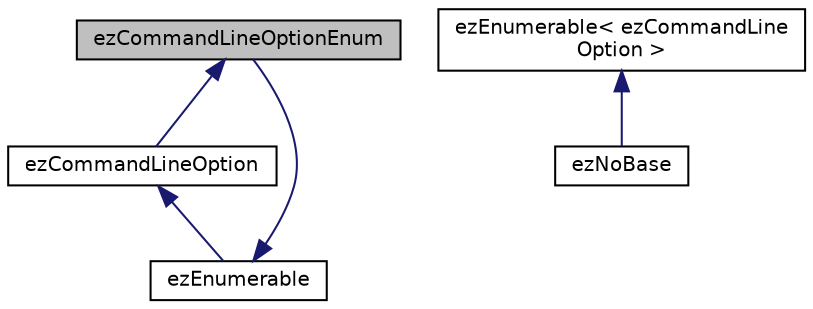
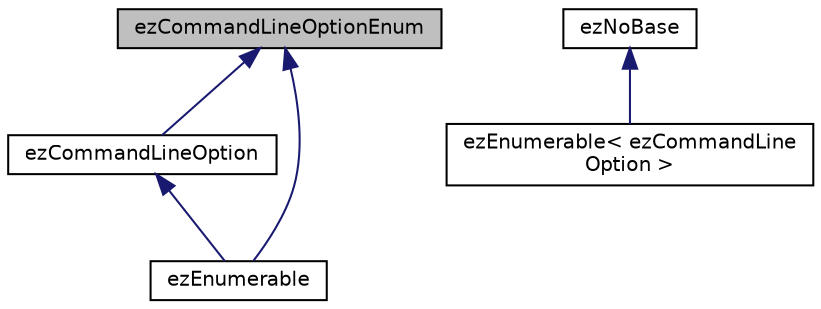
edge "ezNoBase" -> "ezEnumerable< ezCommandLine Option >": reversed
edge "ezCommandLineOptionEnum" -> "ezEnumerable": reversed
